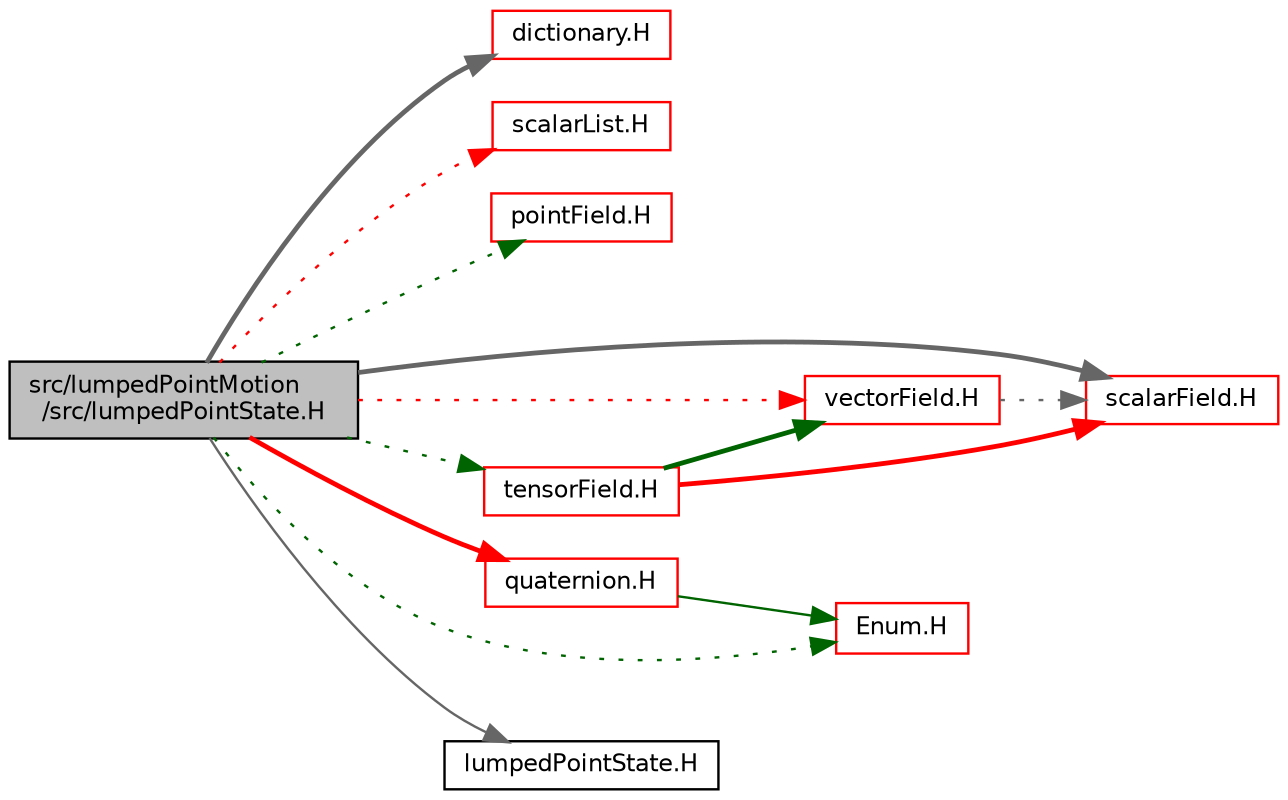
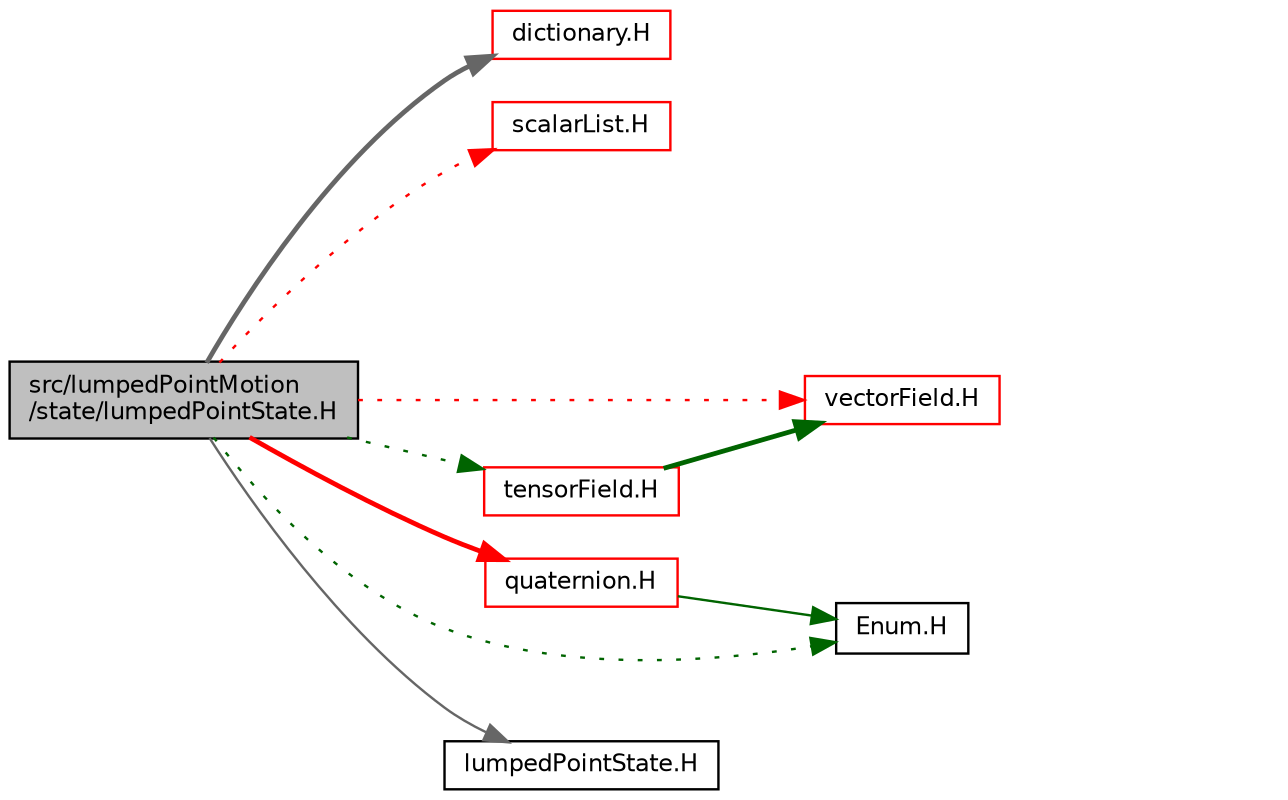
node "pointField.H": removed
node "src/lumpedPointMotion /src/lumpedPointState.H": label "src/lumpedPointMotion /src/lumpedPointState.H" -> "src/lumpedPointMotion /state/lumpedPointState.H"
node "scalarField.H": removed
node "Enum.H": color red -> black
